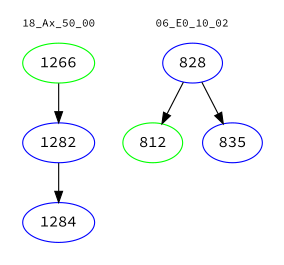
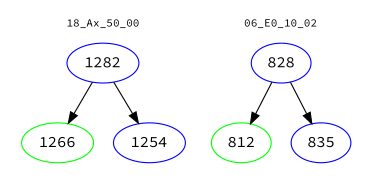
edge "1266" -> "1282": reversed
node "1284": label "1284" -> "1254"
